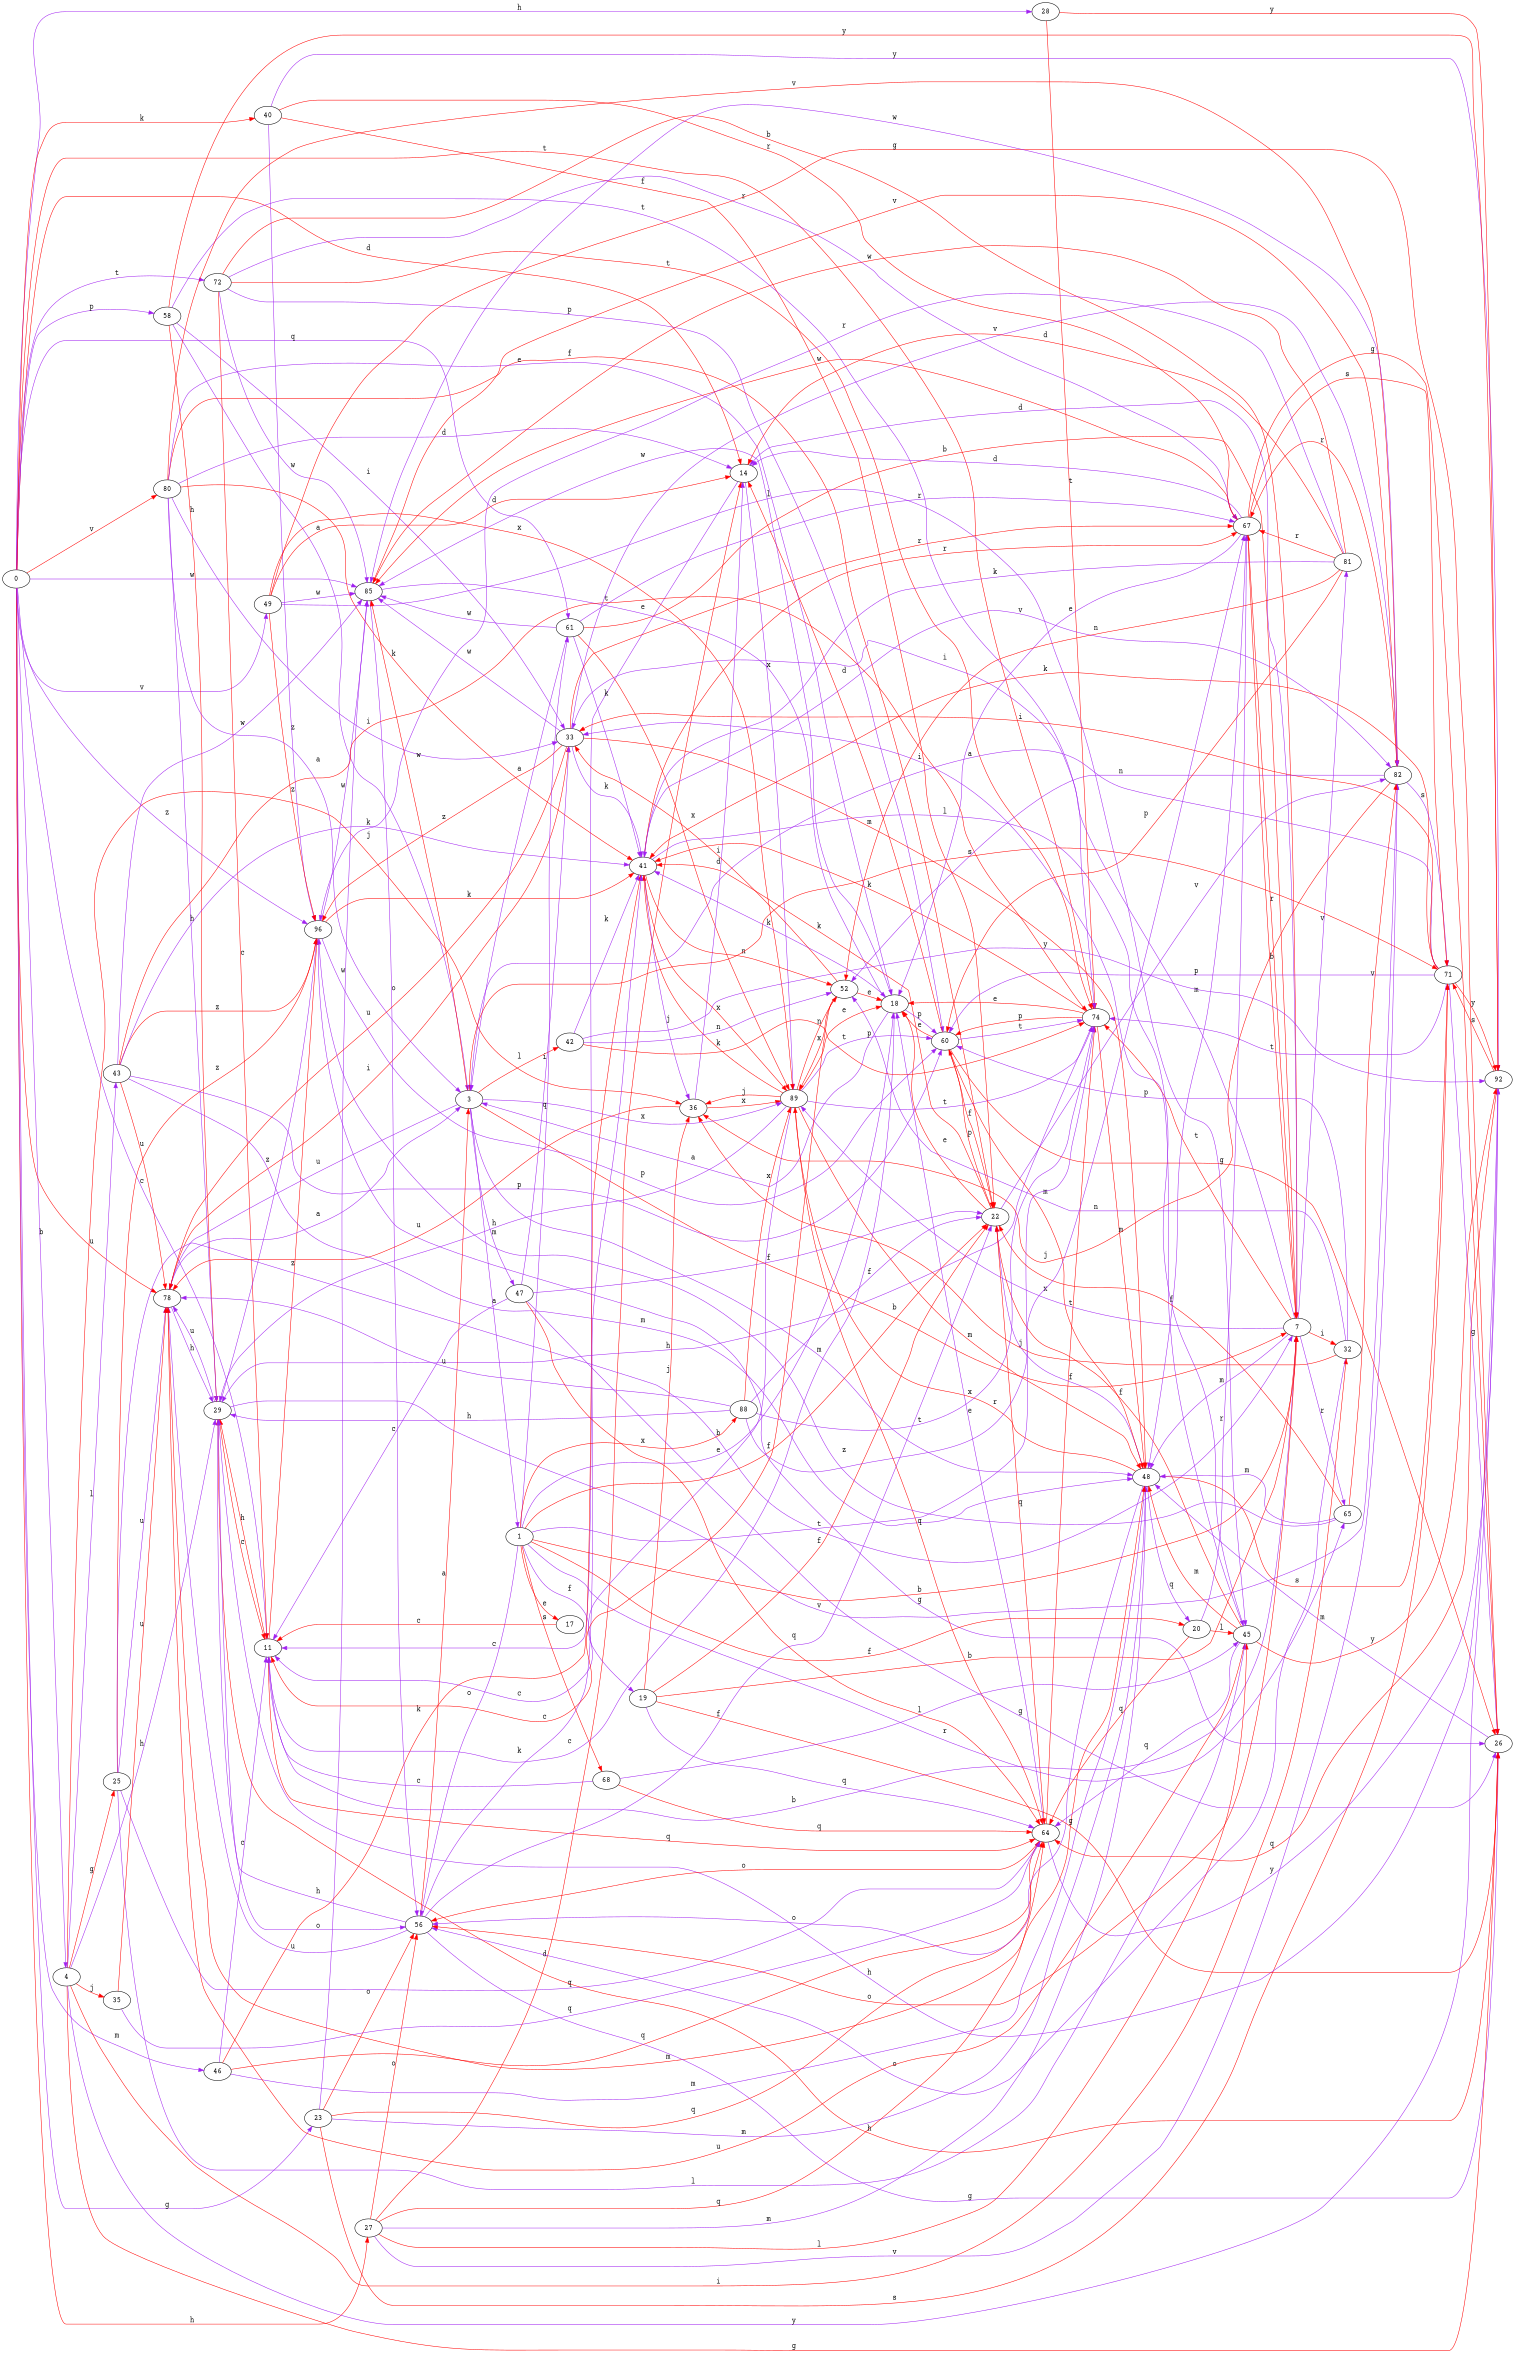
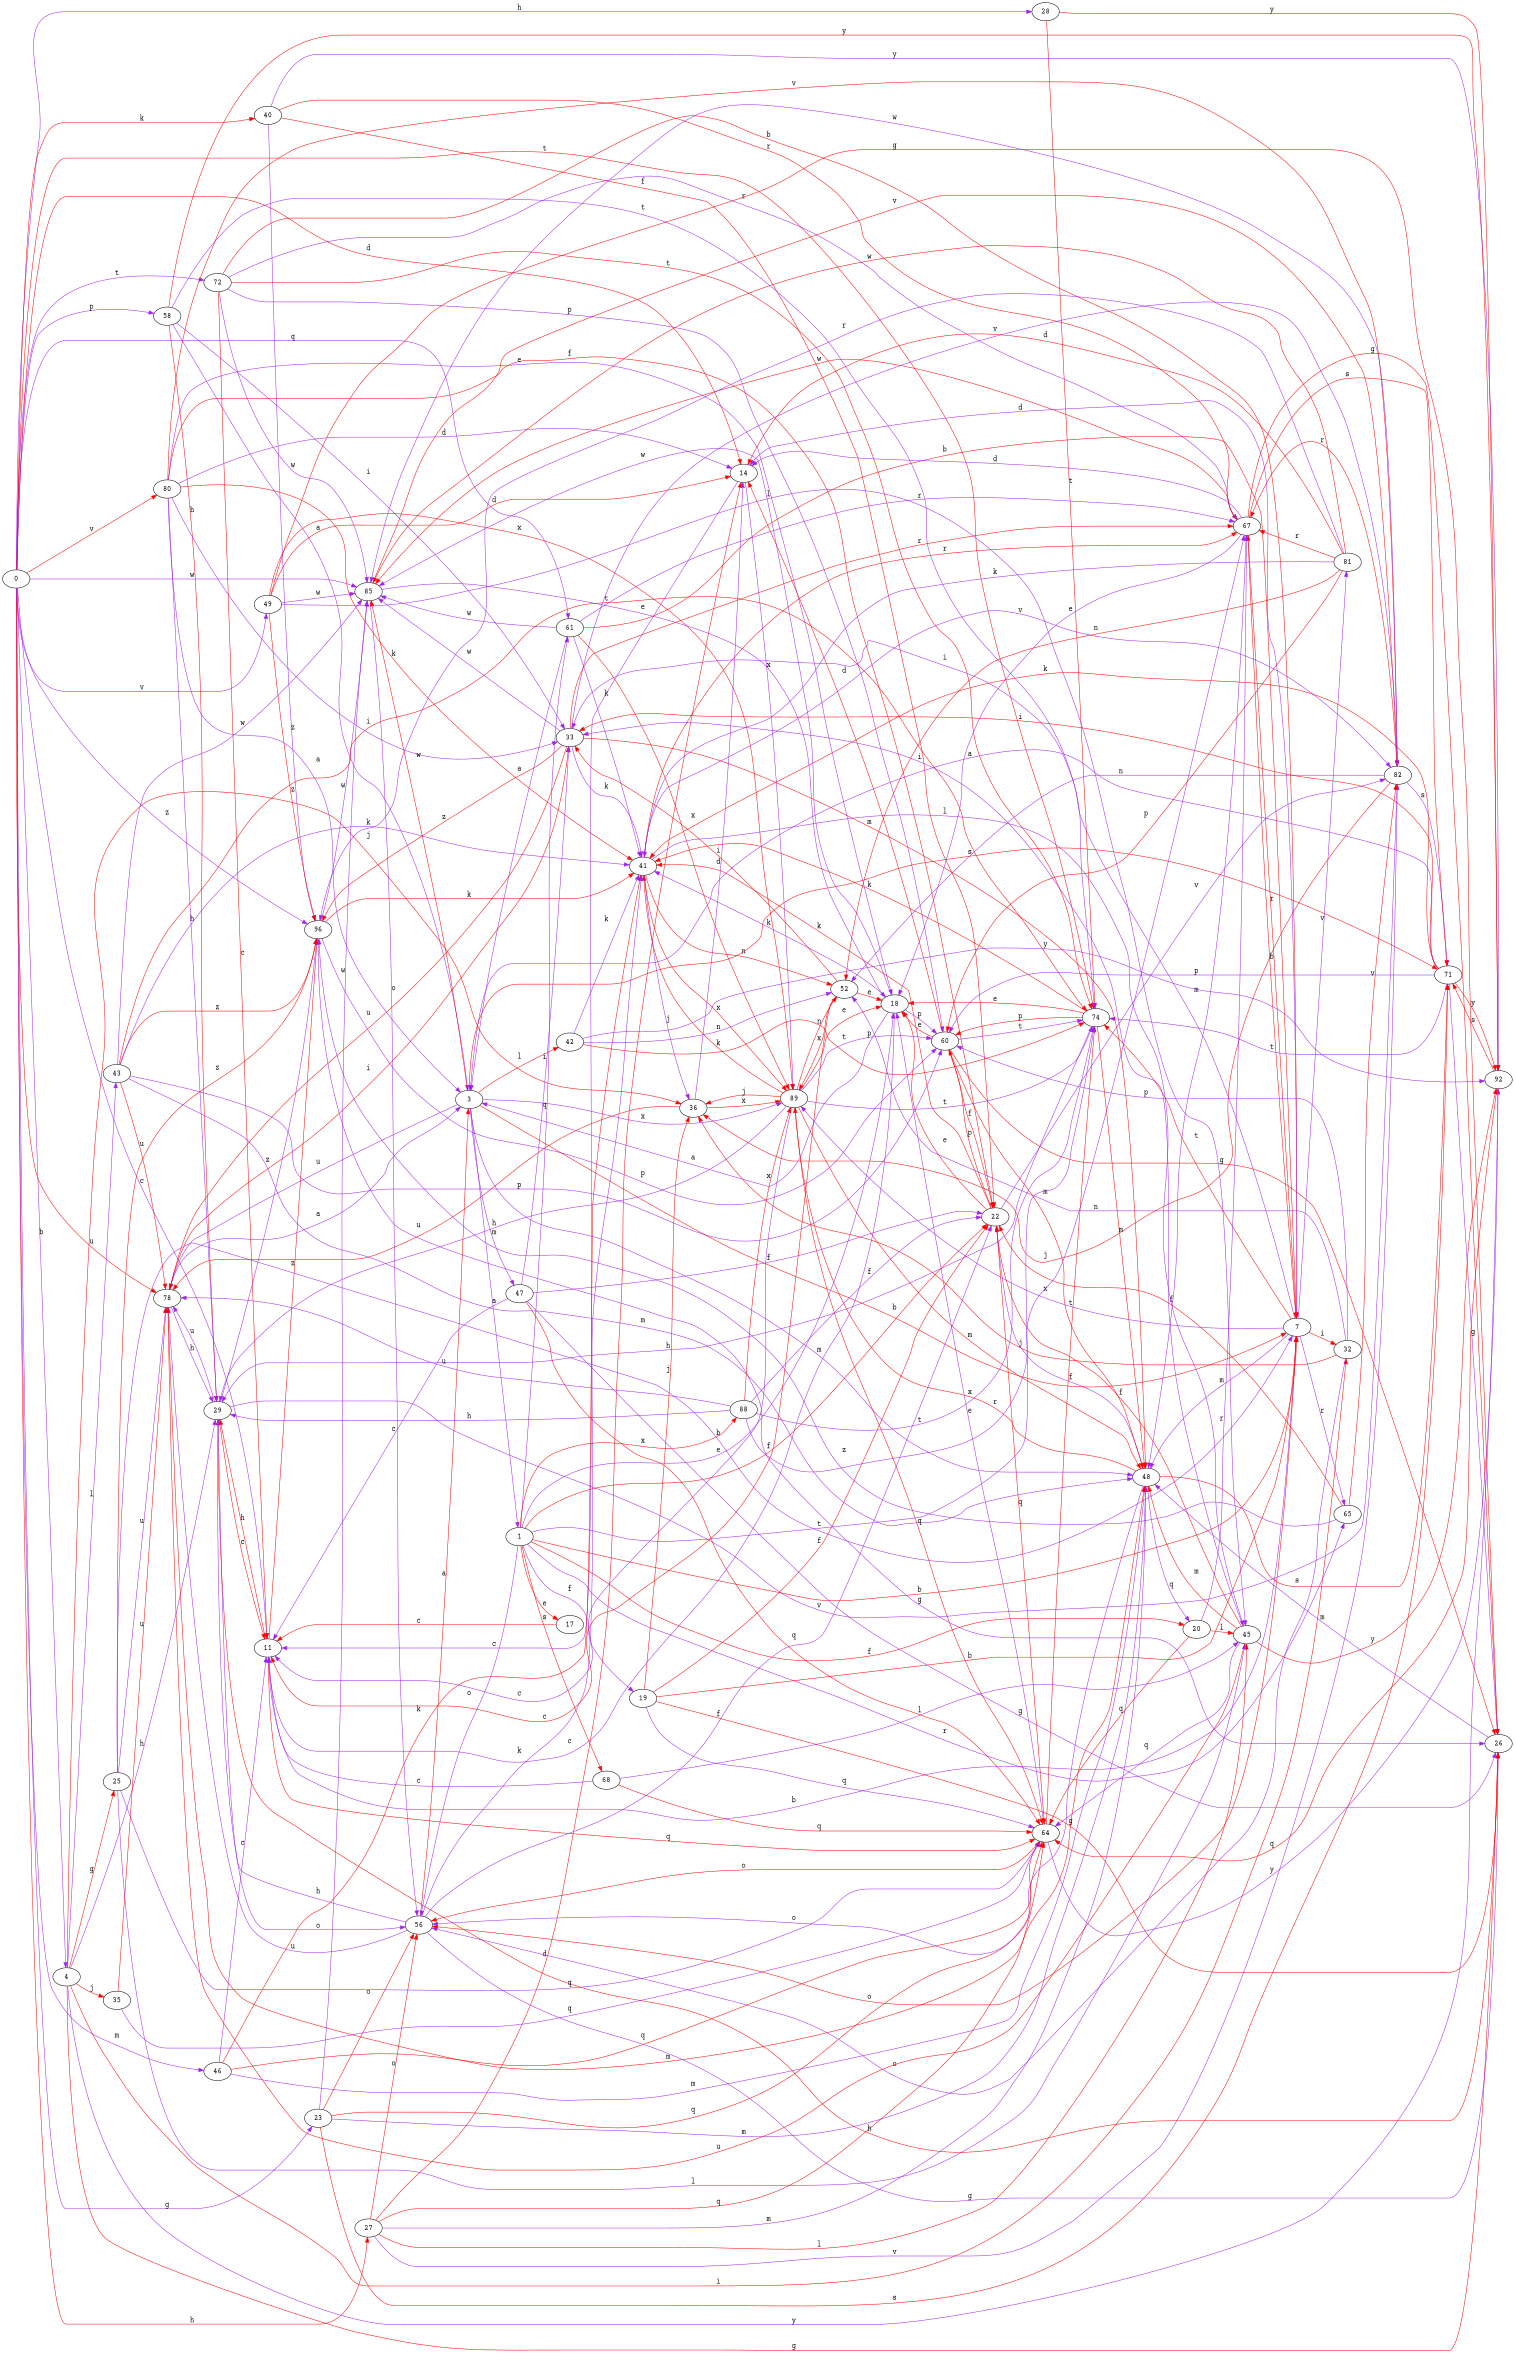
edge "65" -> "48": removed, label "m"
edge "92" -> "29": removed, label "h"
